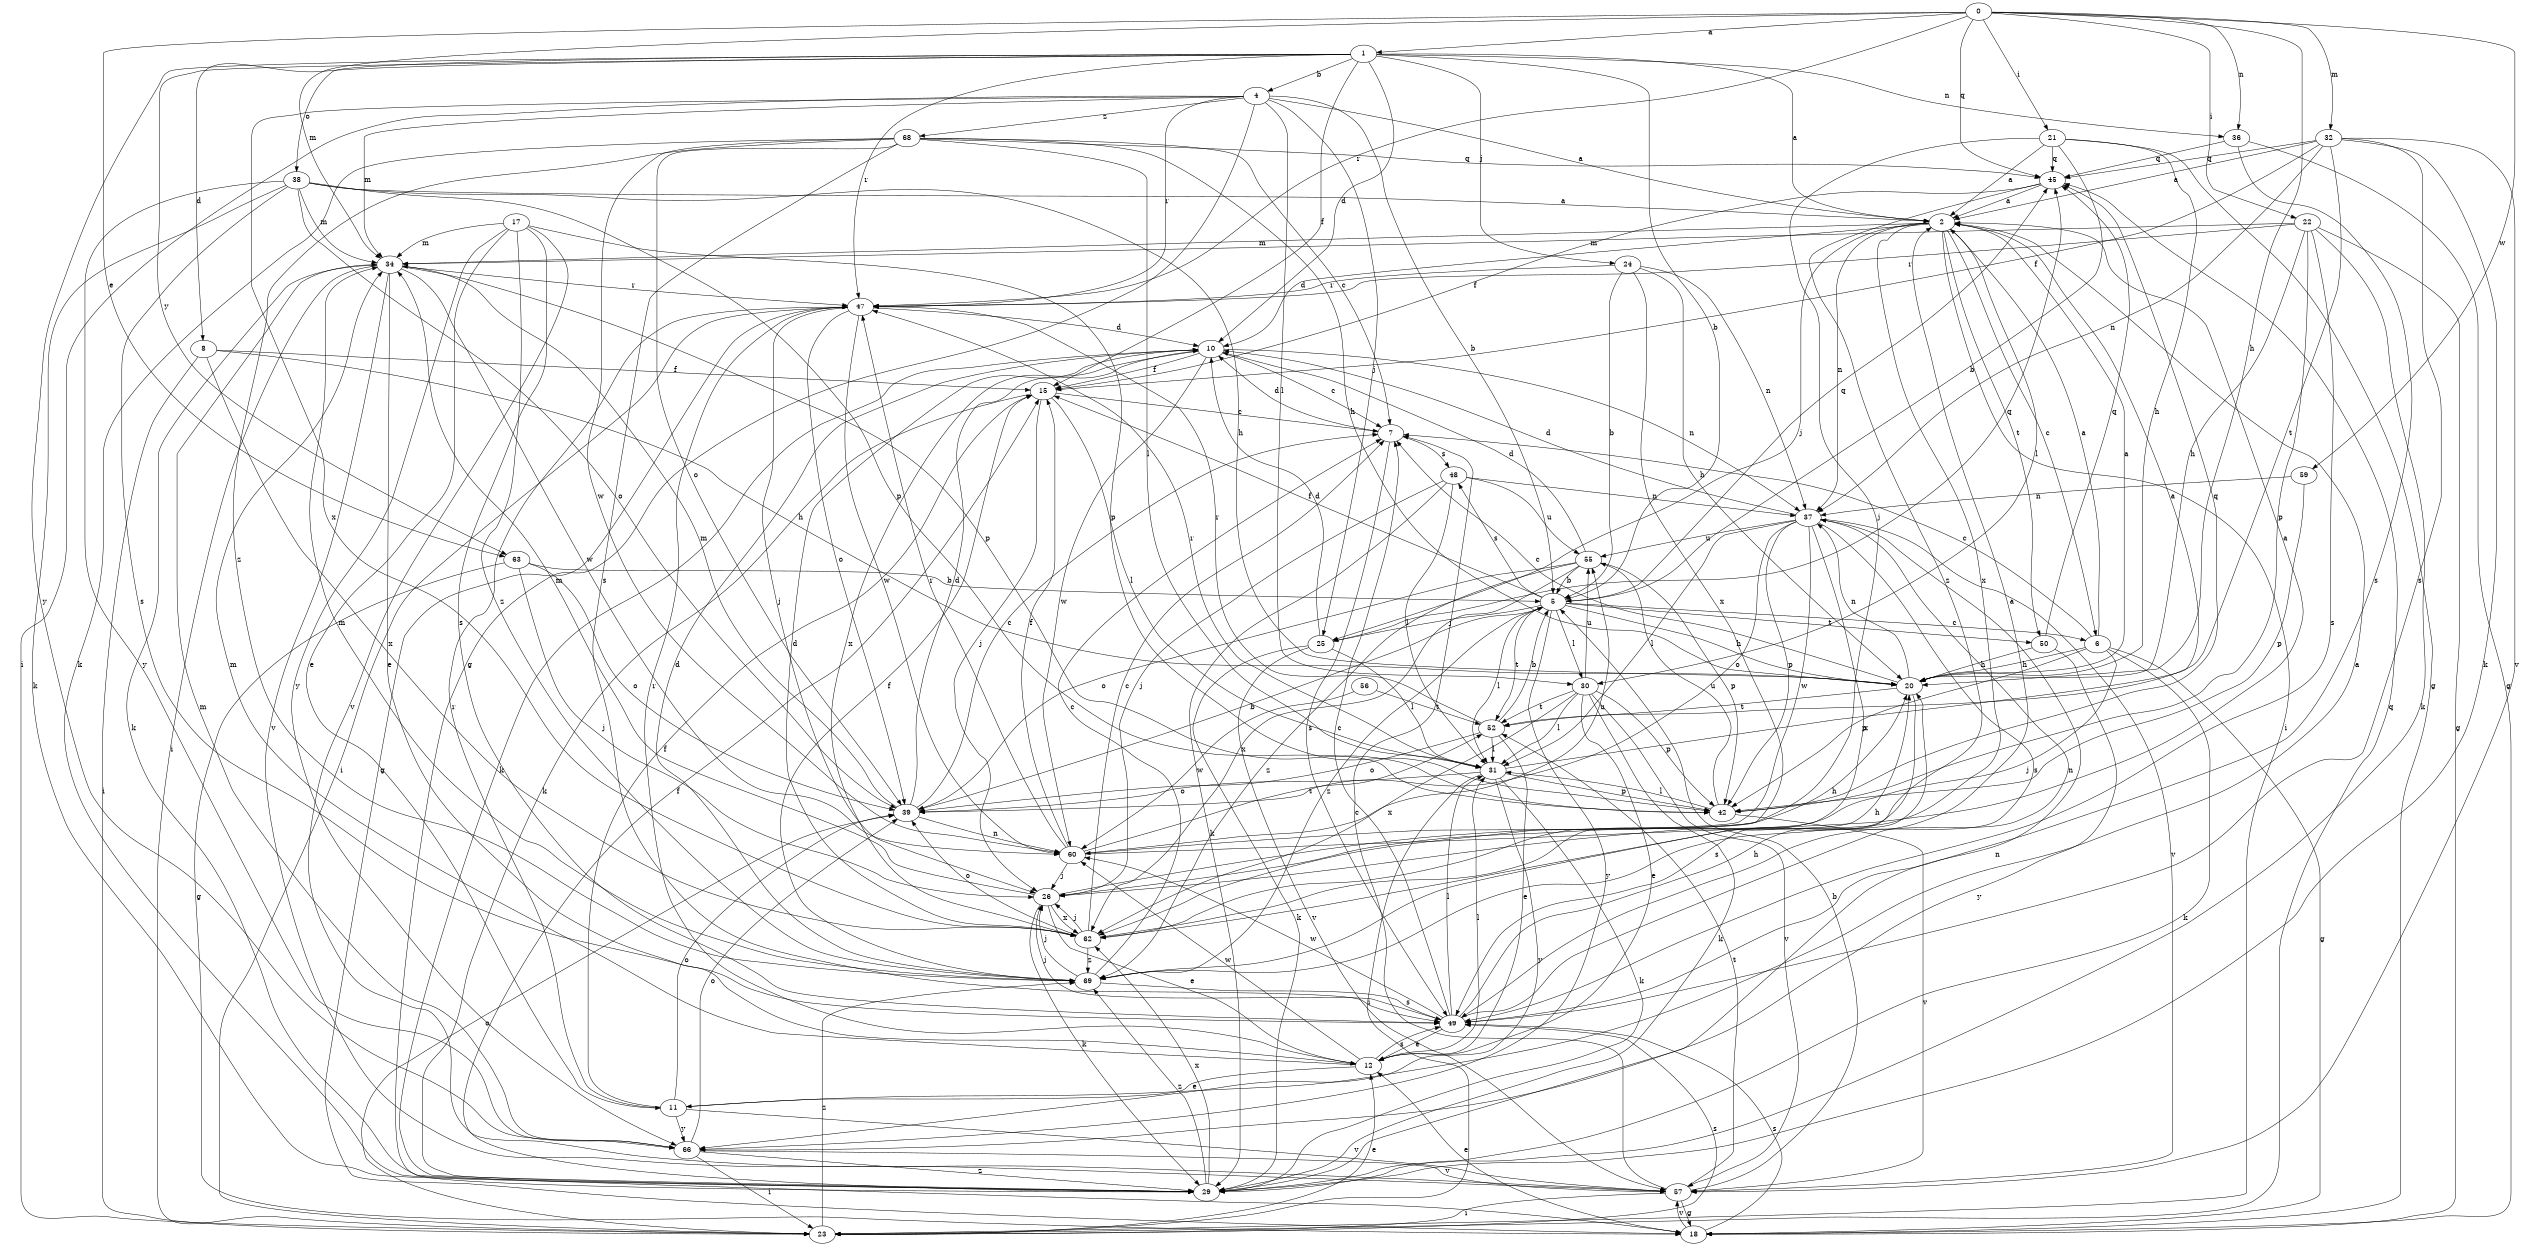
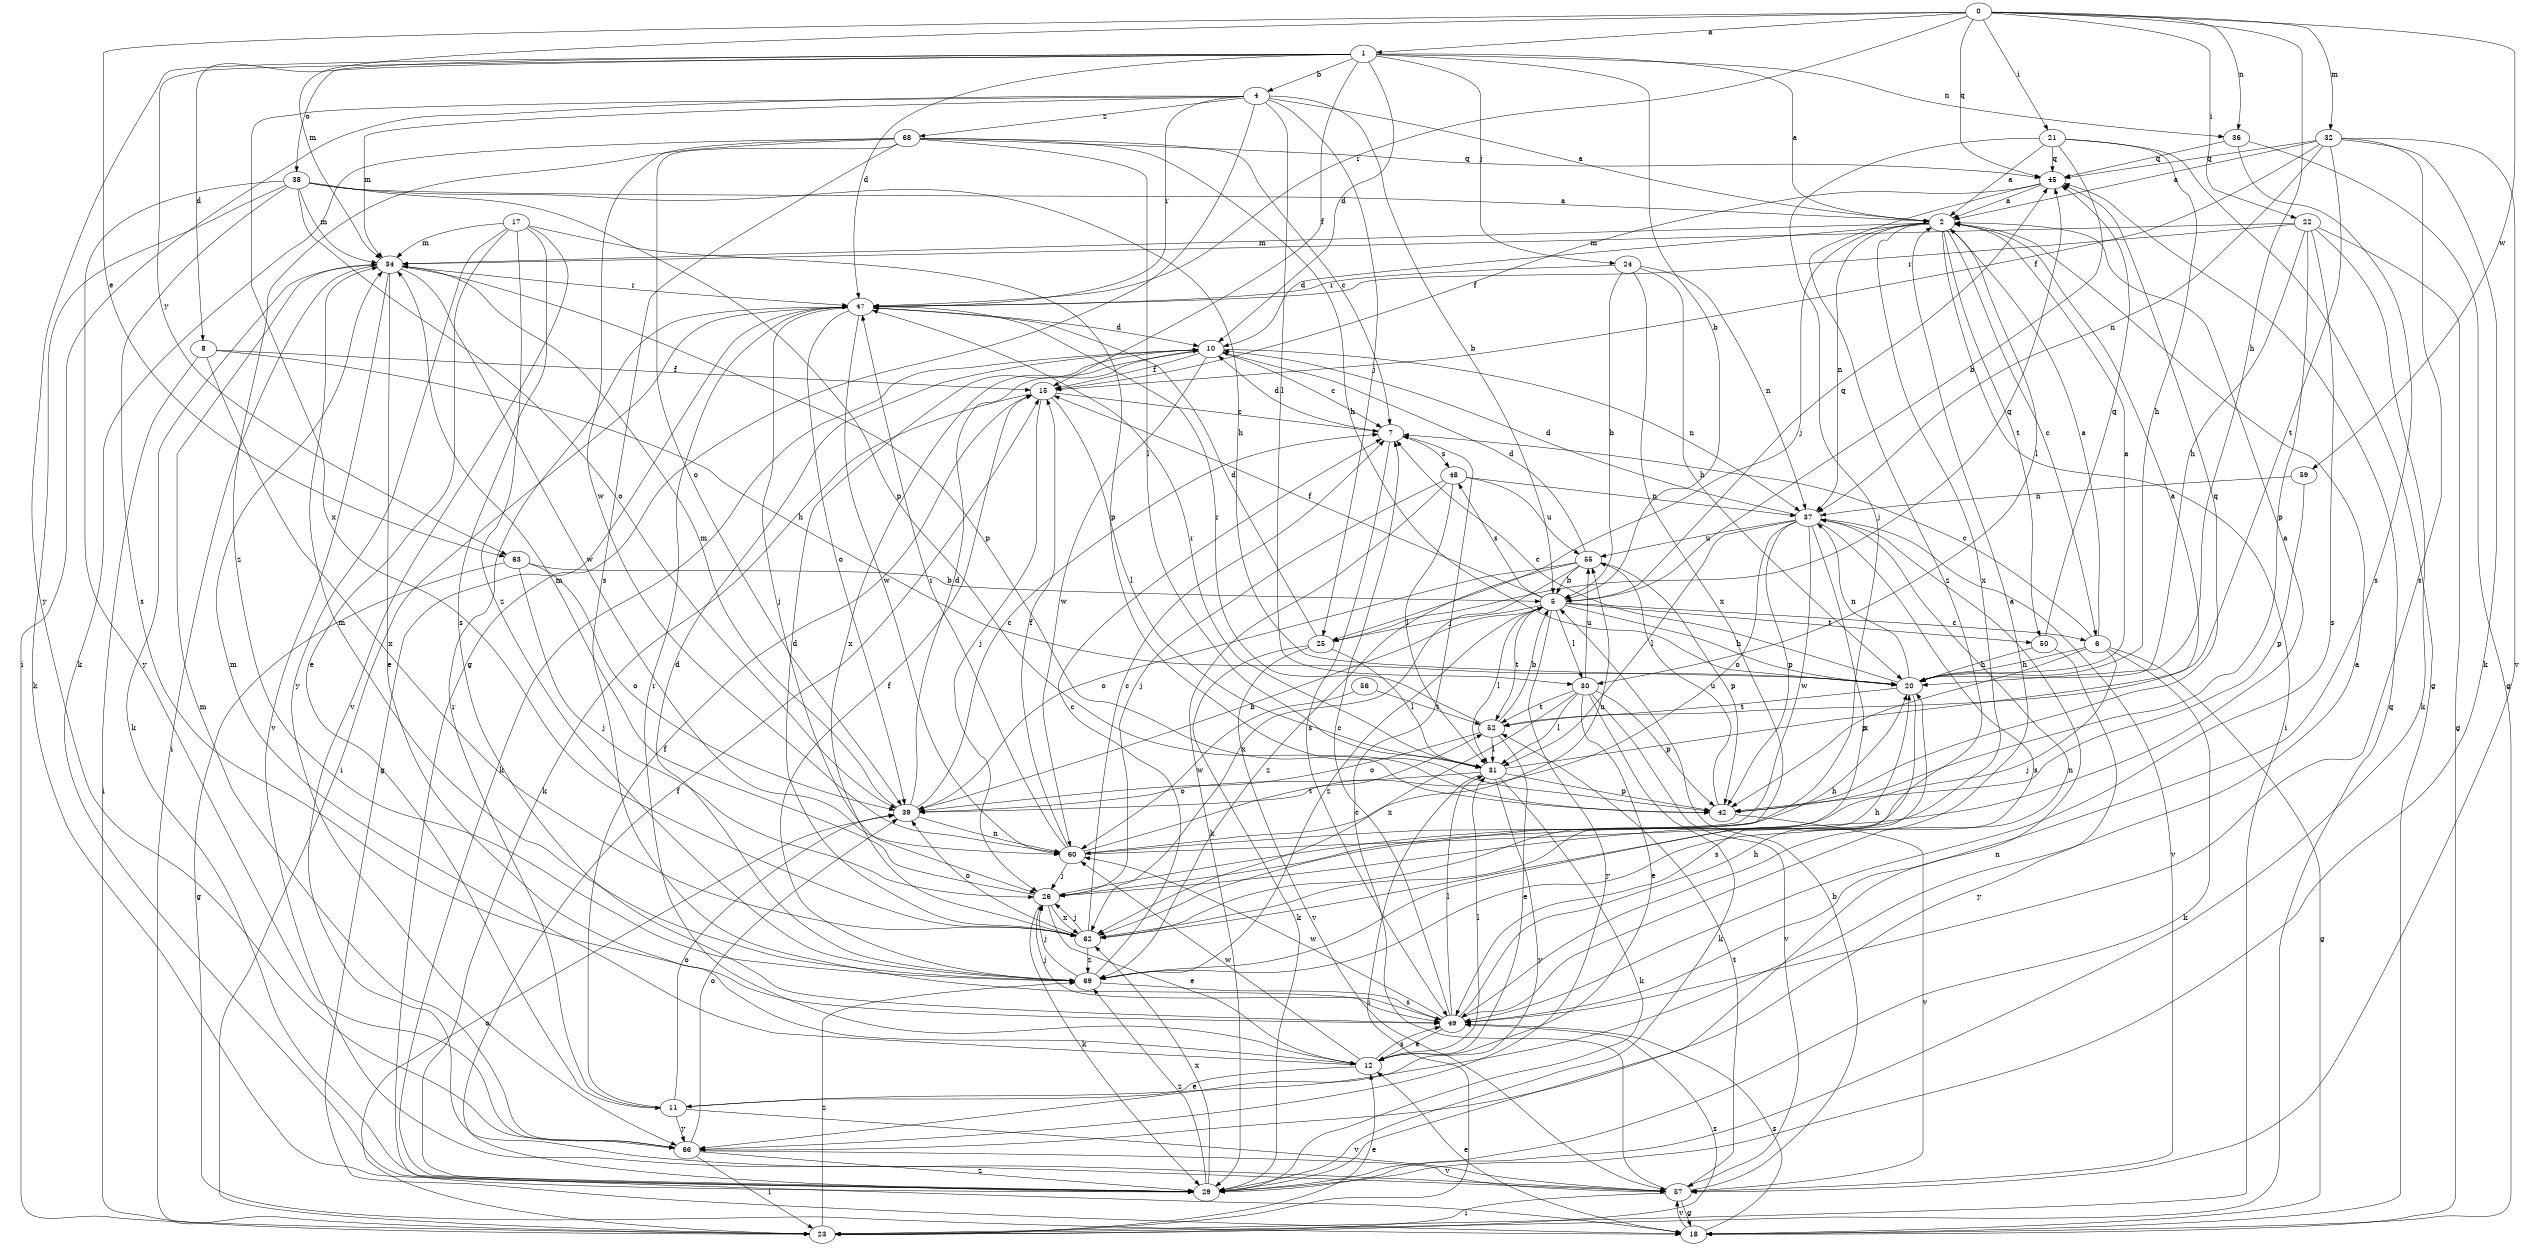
edge "1" -> "47": label "r" -> "d"
edge "25" -> "10": now "25" -> "47"
edge "42" -> "31": removed, label "l"
